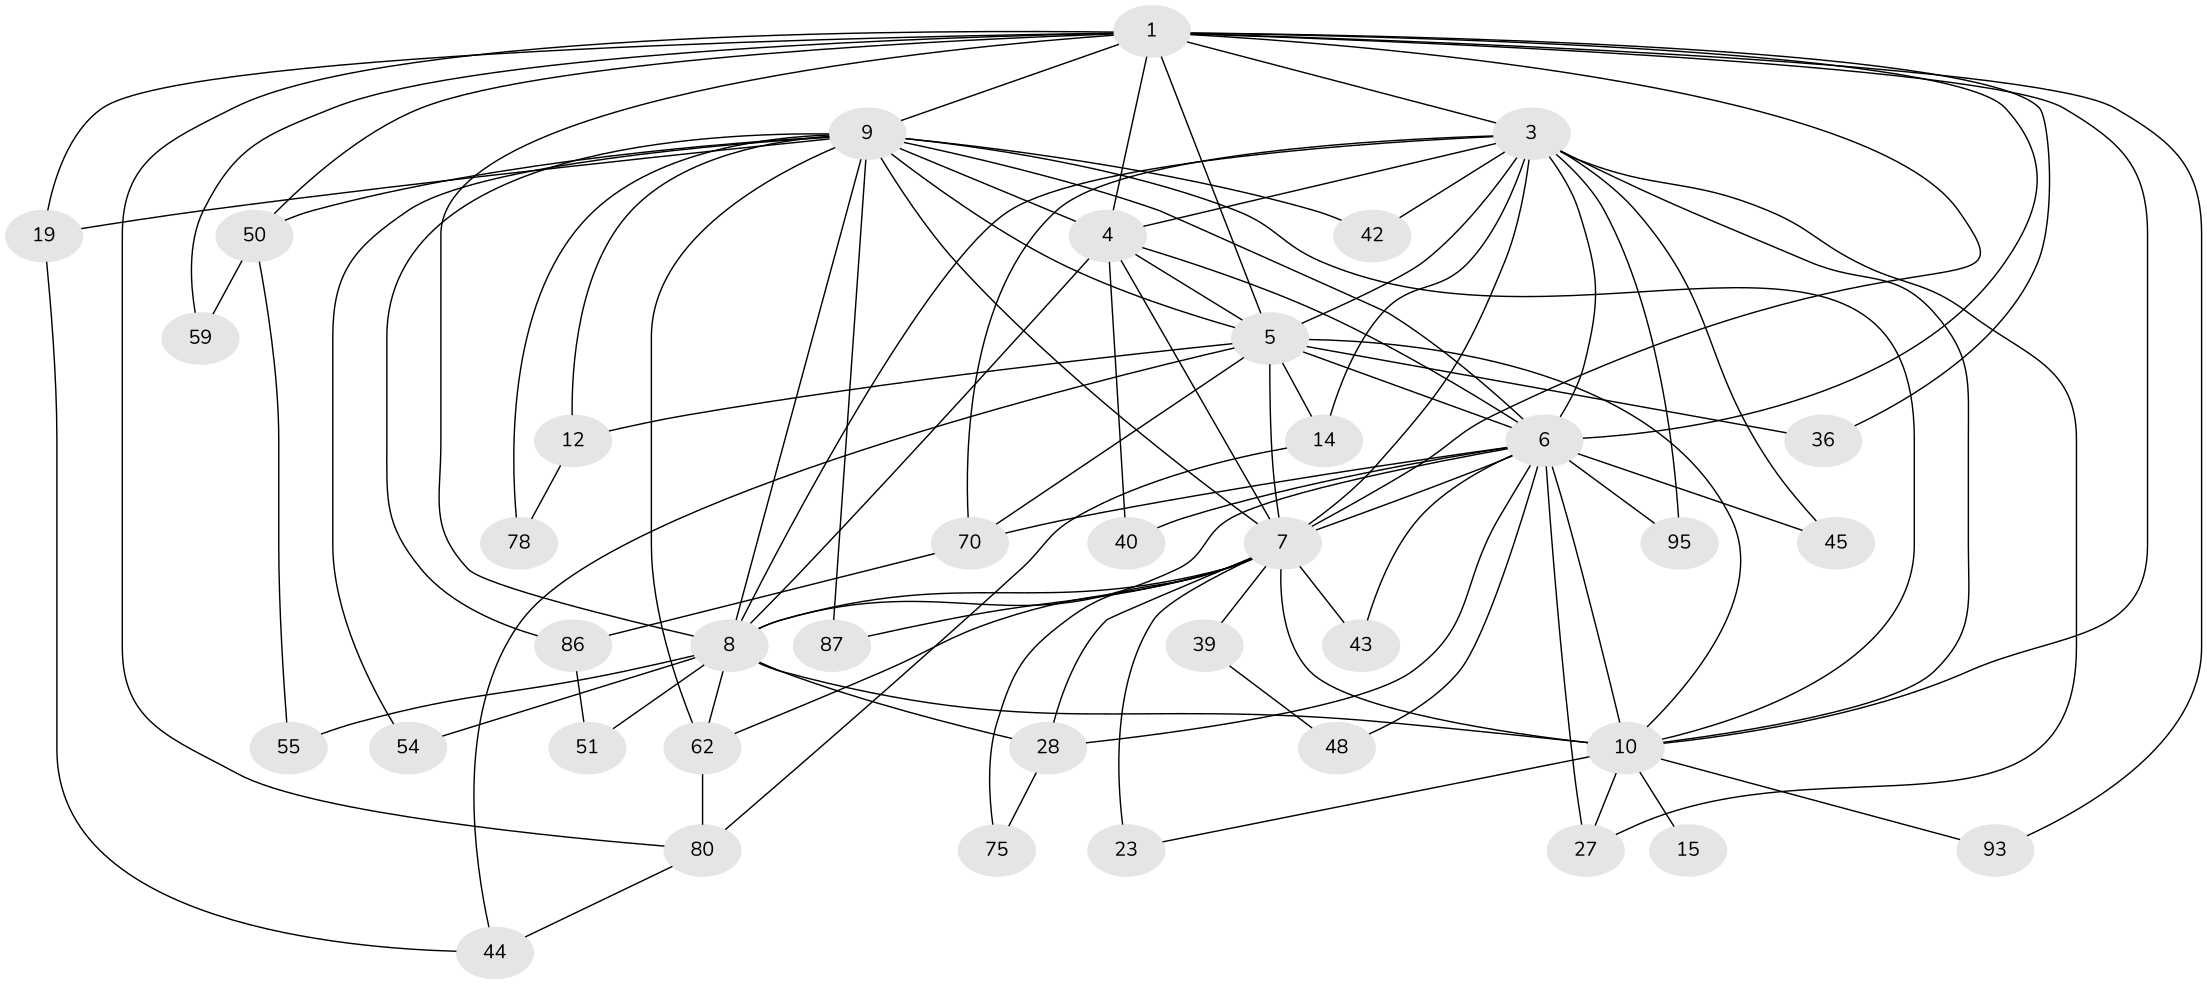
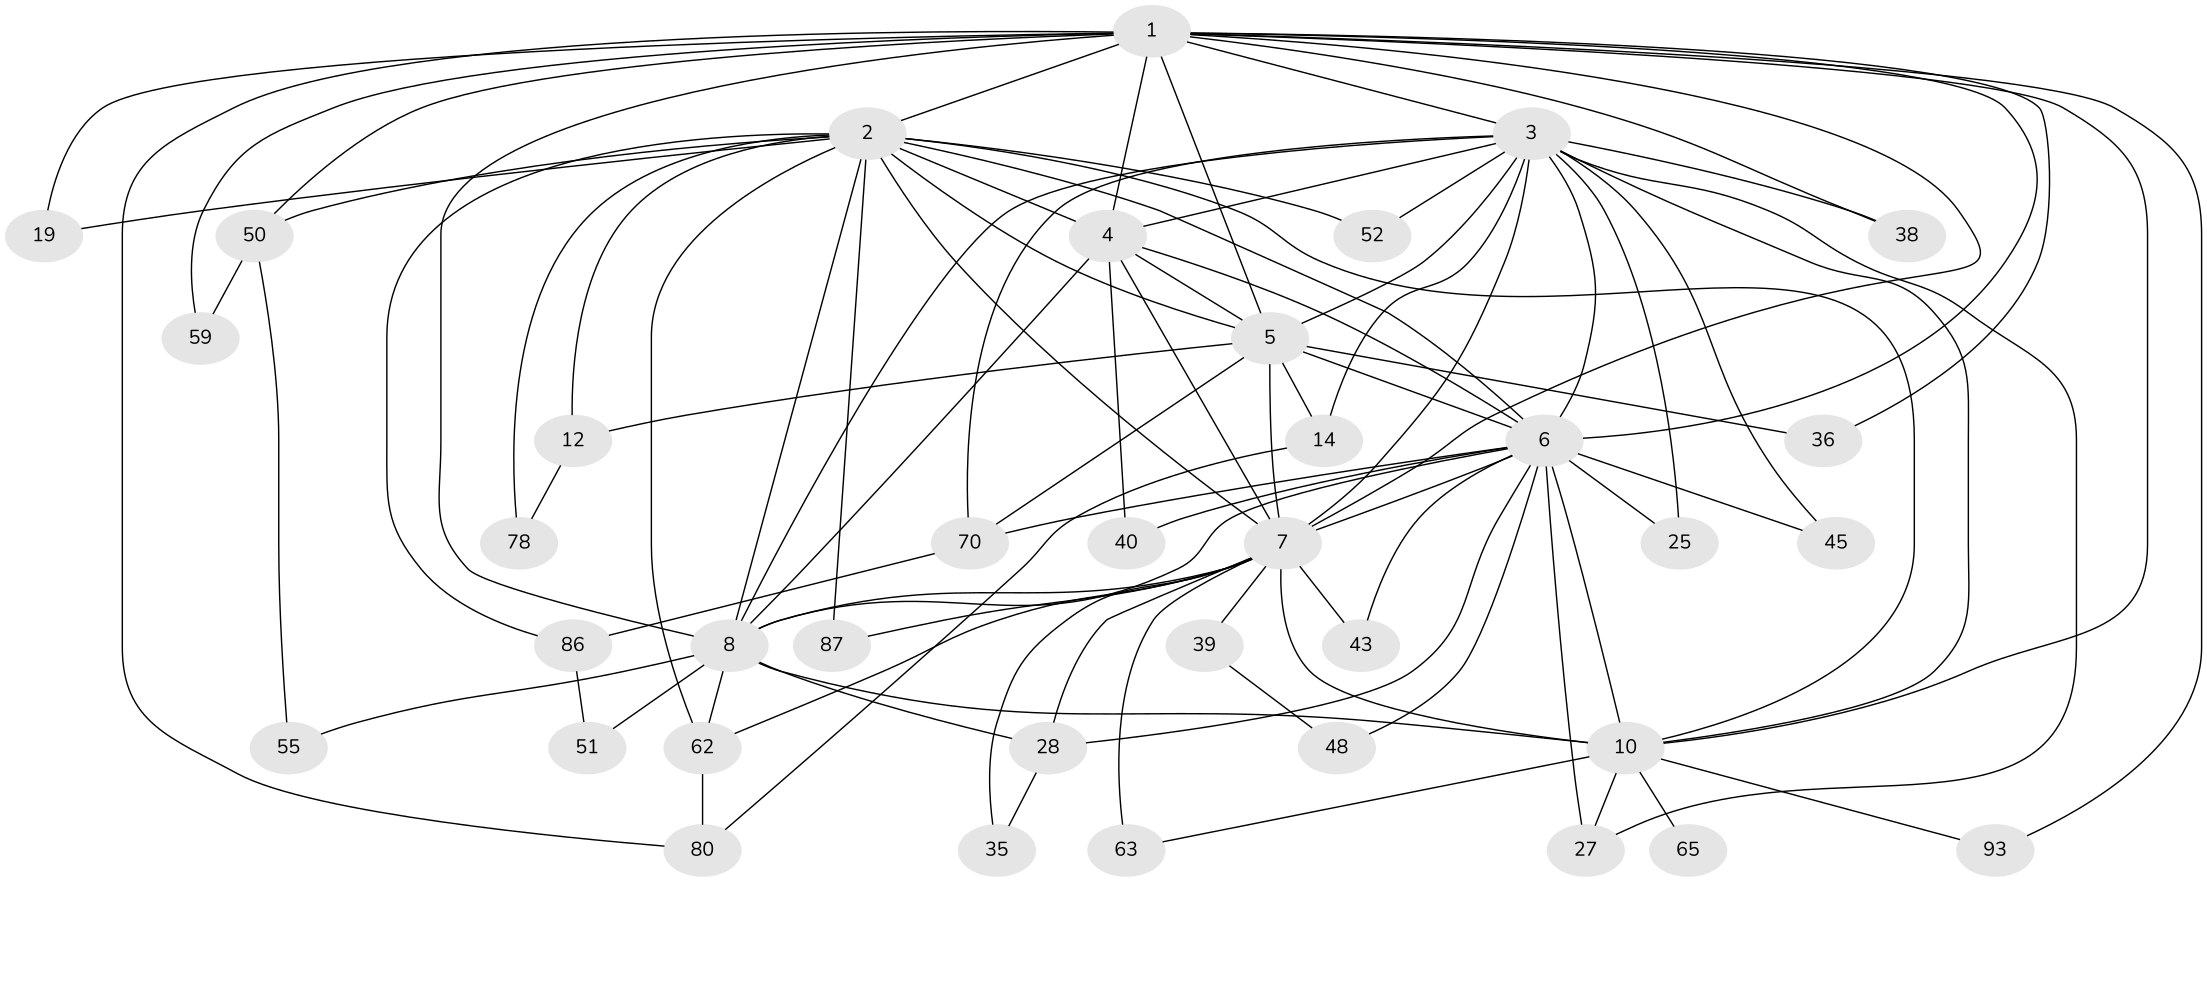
node "9": label "9" -> "2"
node "42": label "42" -> "52"
node "38": added
edge "5" -- "10": removed
node "95": label "95" -> "25"
node "54": removed
node "75": label "75" -> "35"
node "23": label "23" -> "63"
node "15": label "15" -> "65"
node "44": removed
